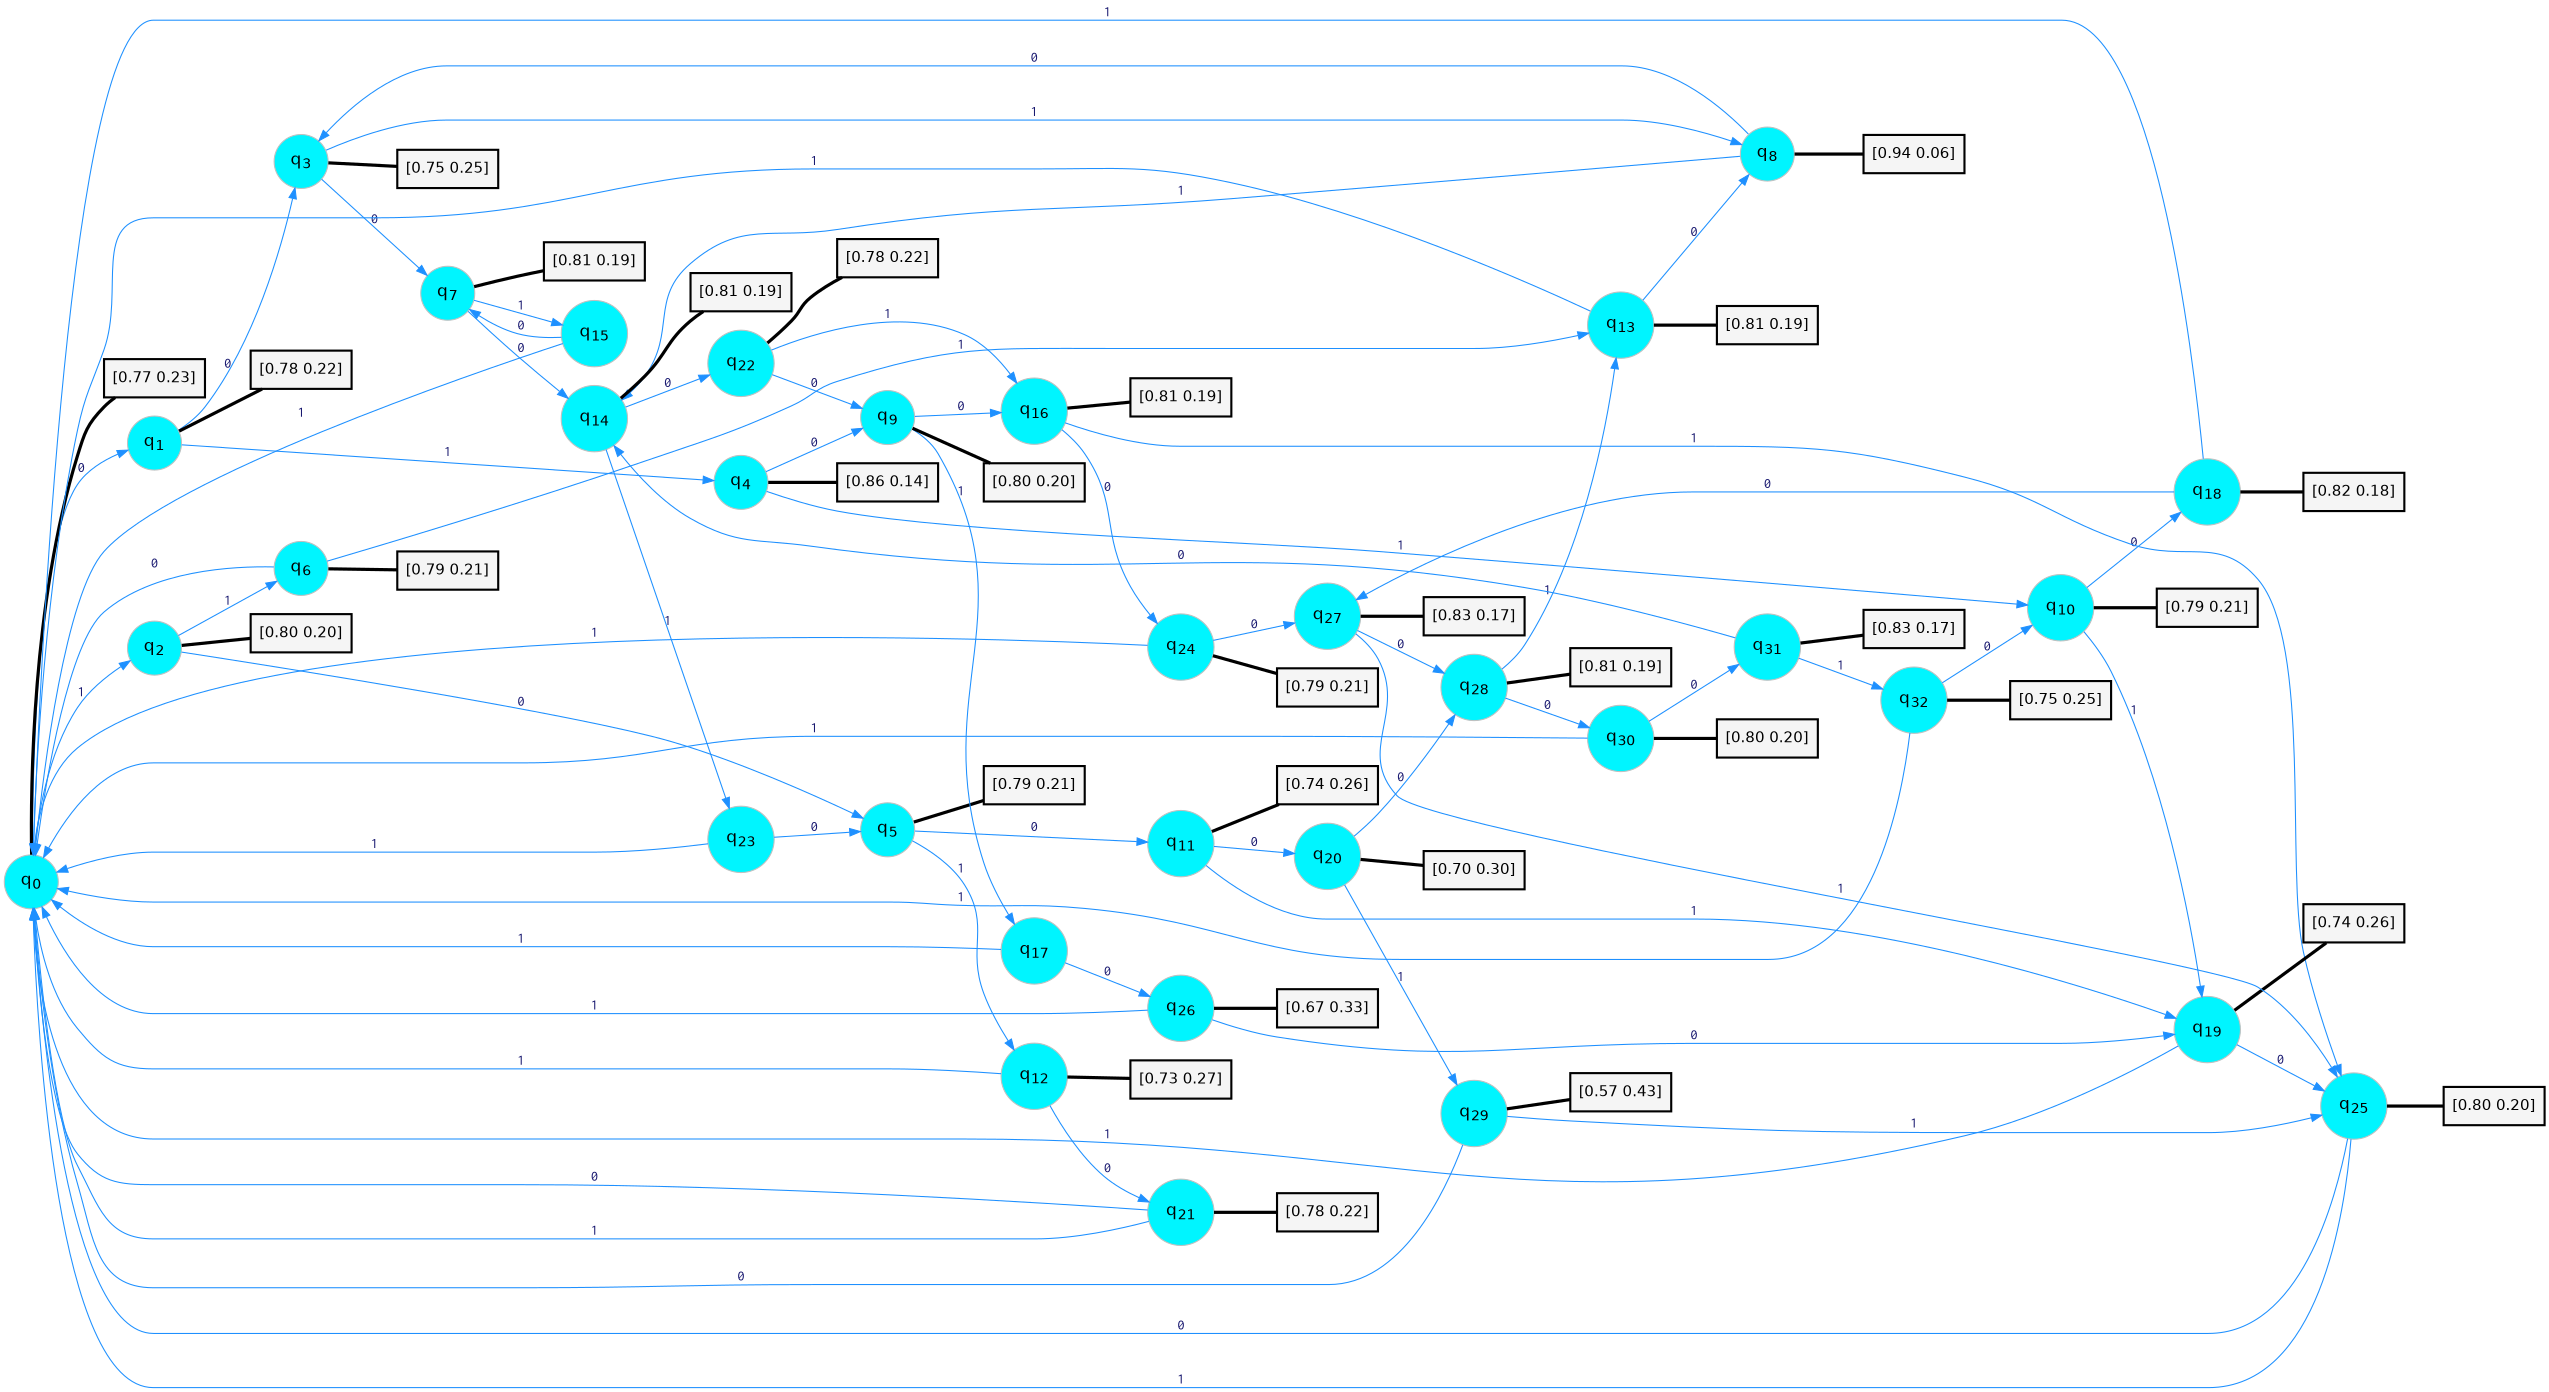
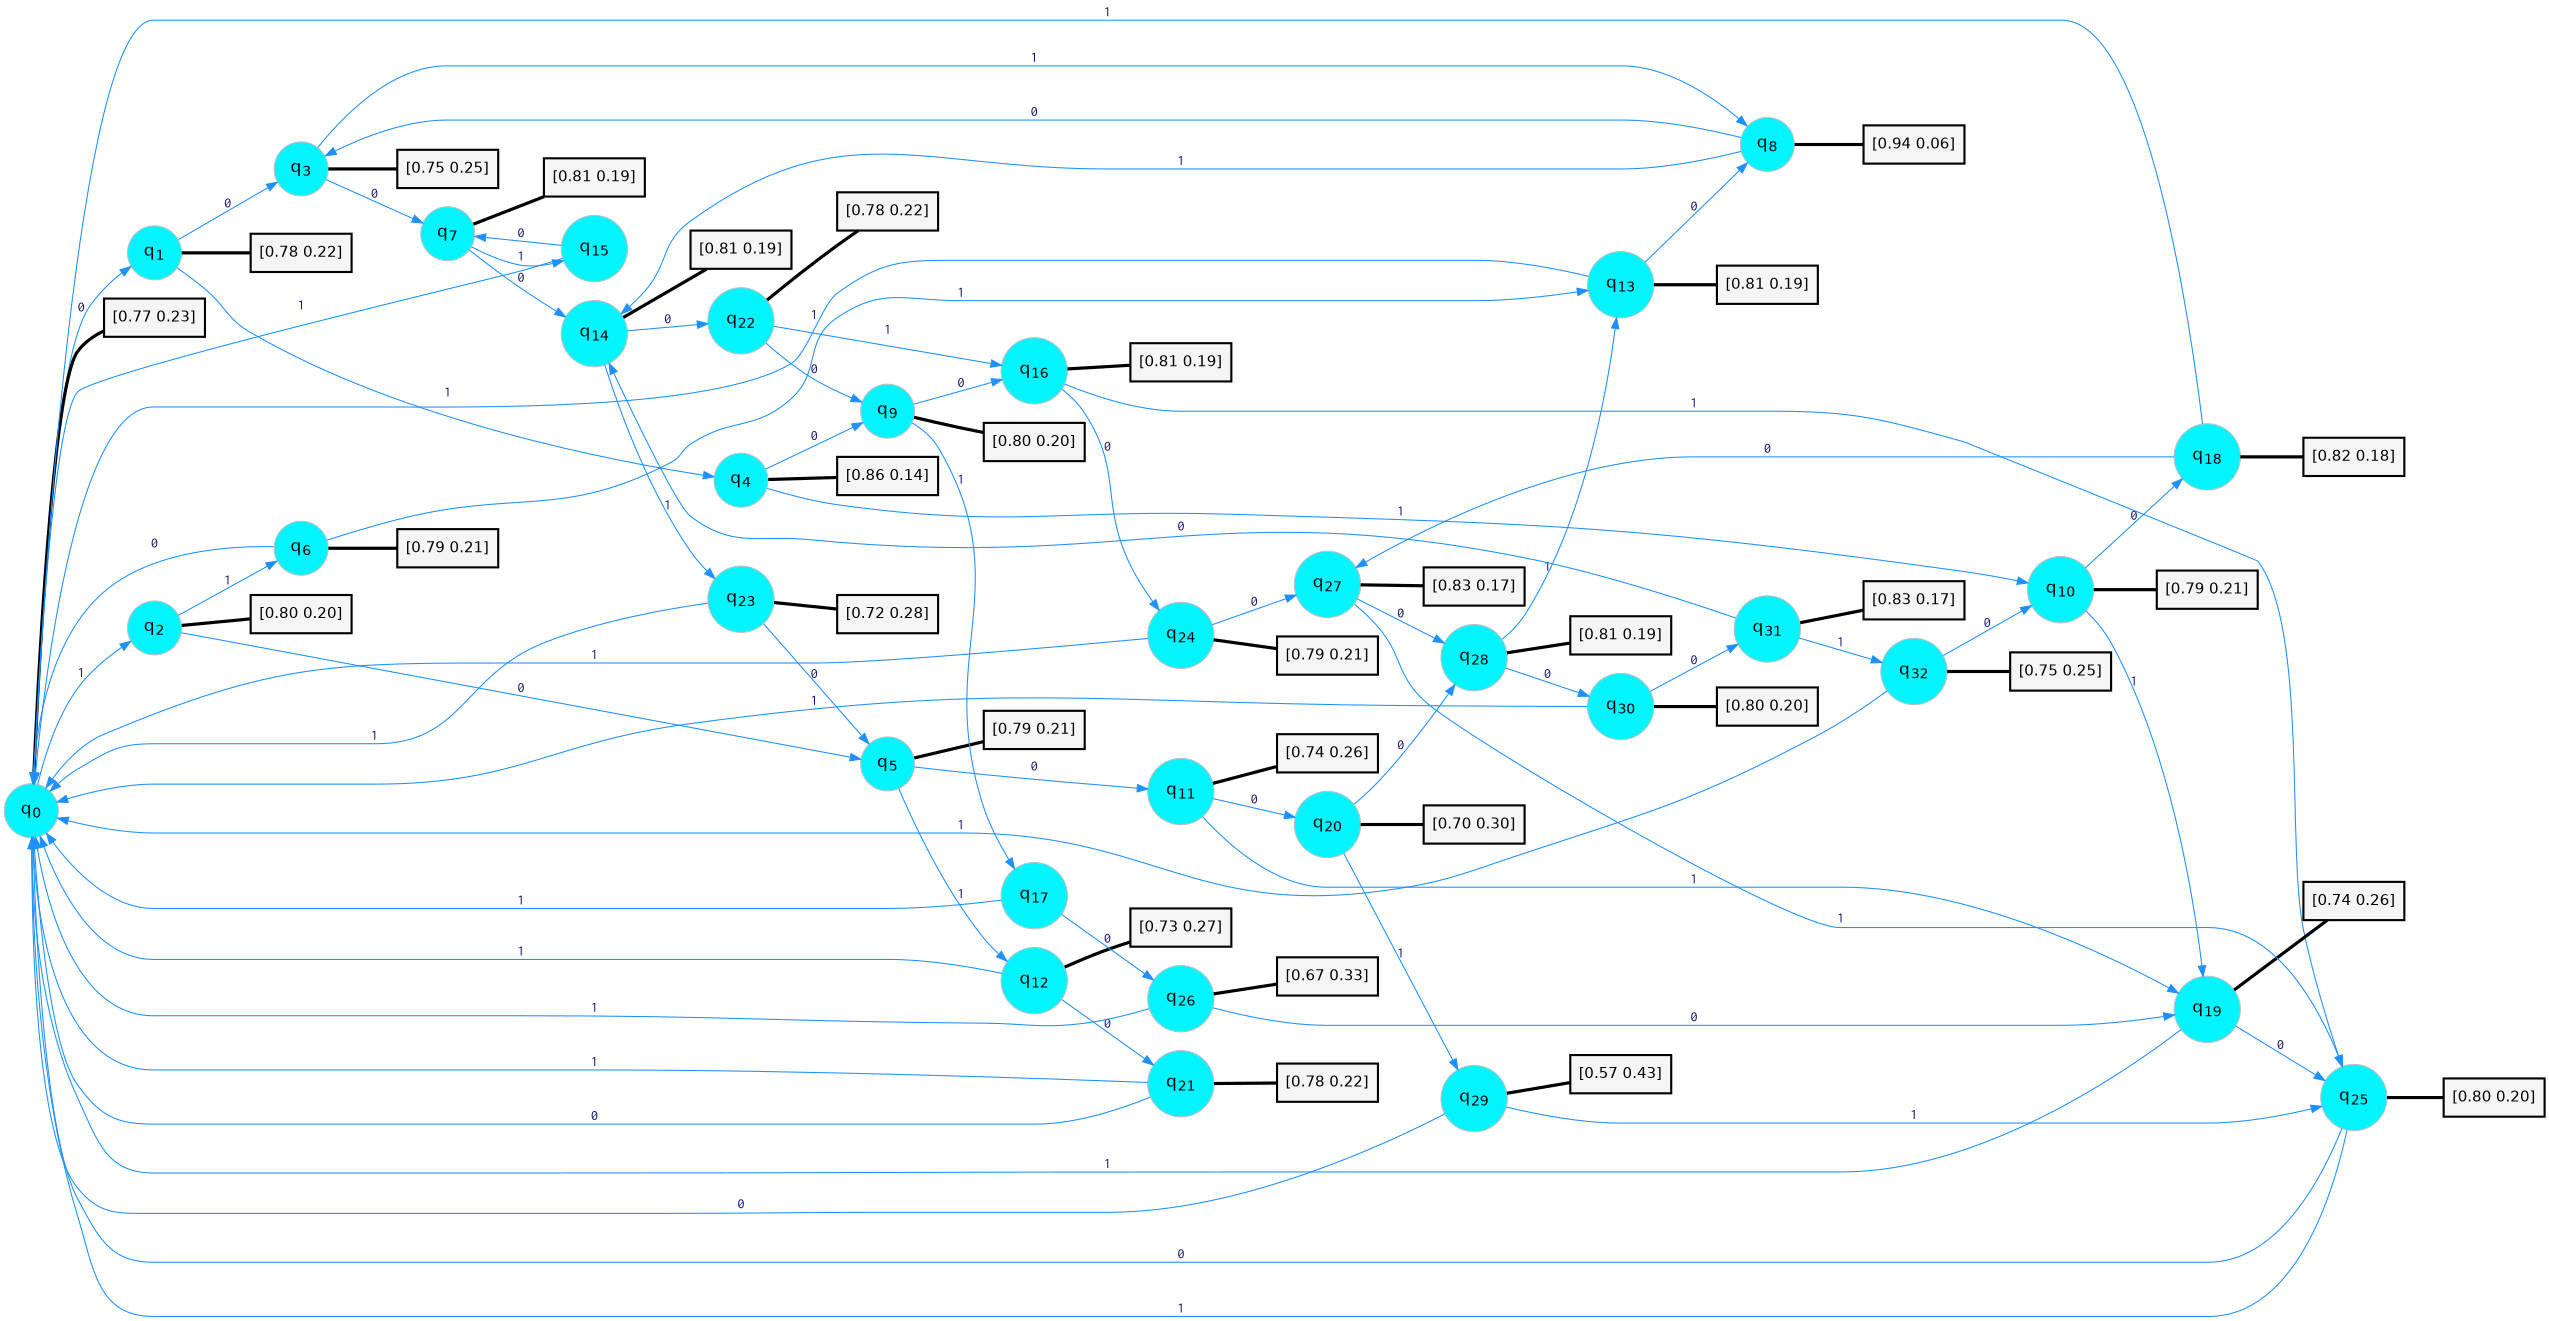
node "[0.72 0.28]": added
